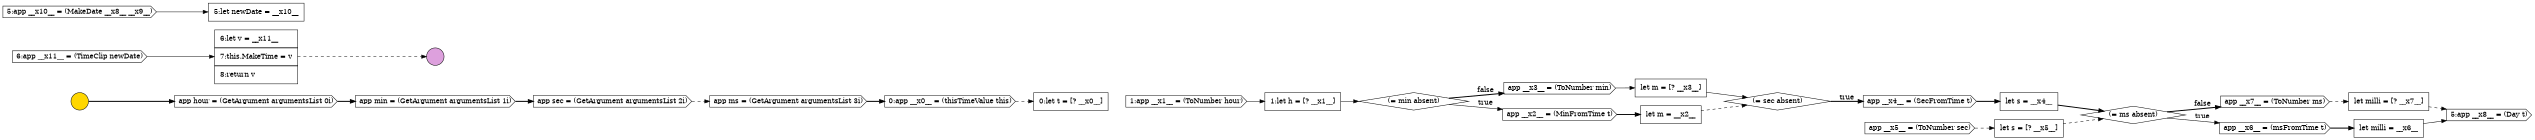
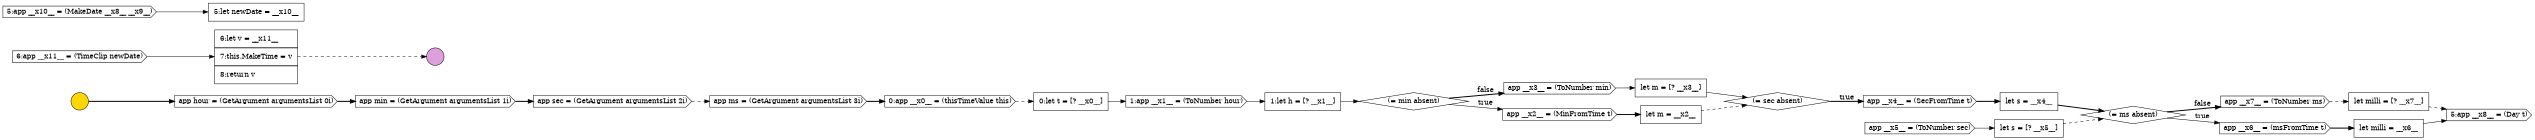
edge "0:let t = [? __x0__]" -> "1:app __x1__ = (ToNumber hour)": added
edge "app __x5__ = (ToNumber sec)" -> "let s = [? __x5__]": style dashed -> solid
